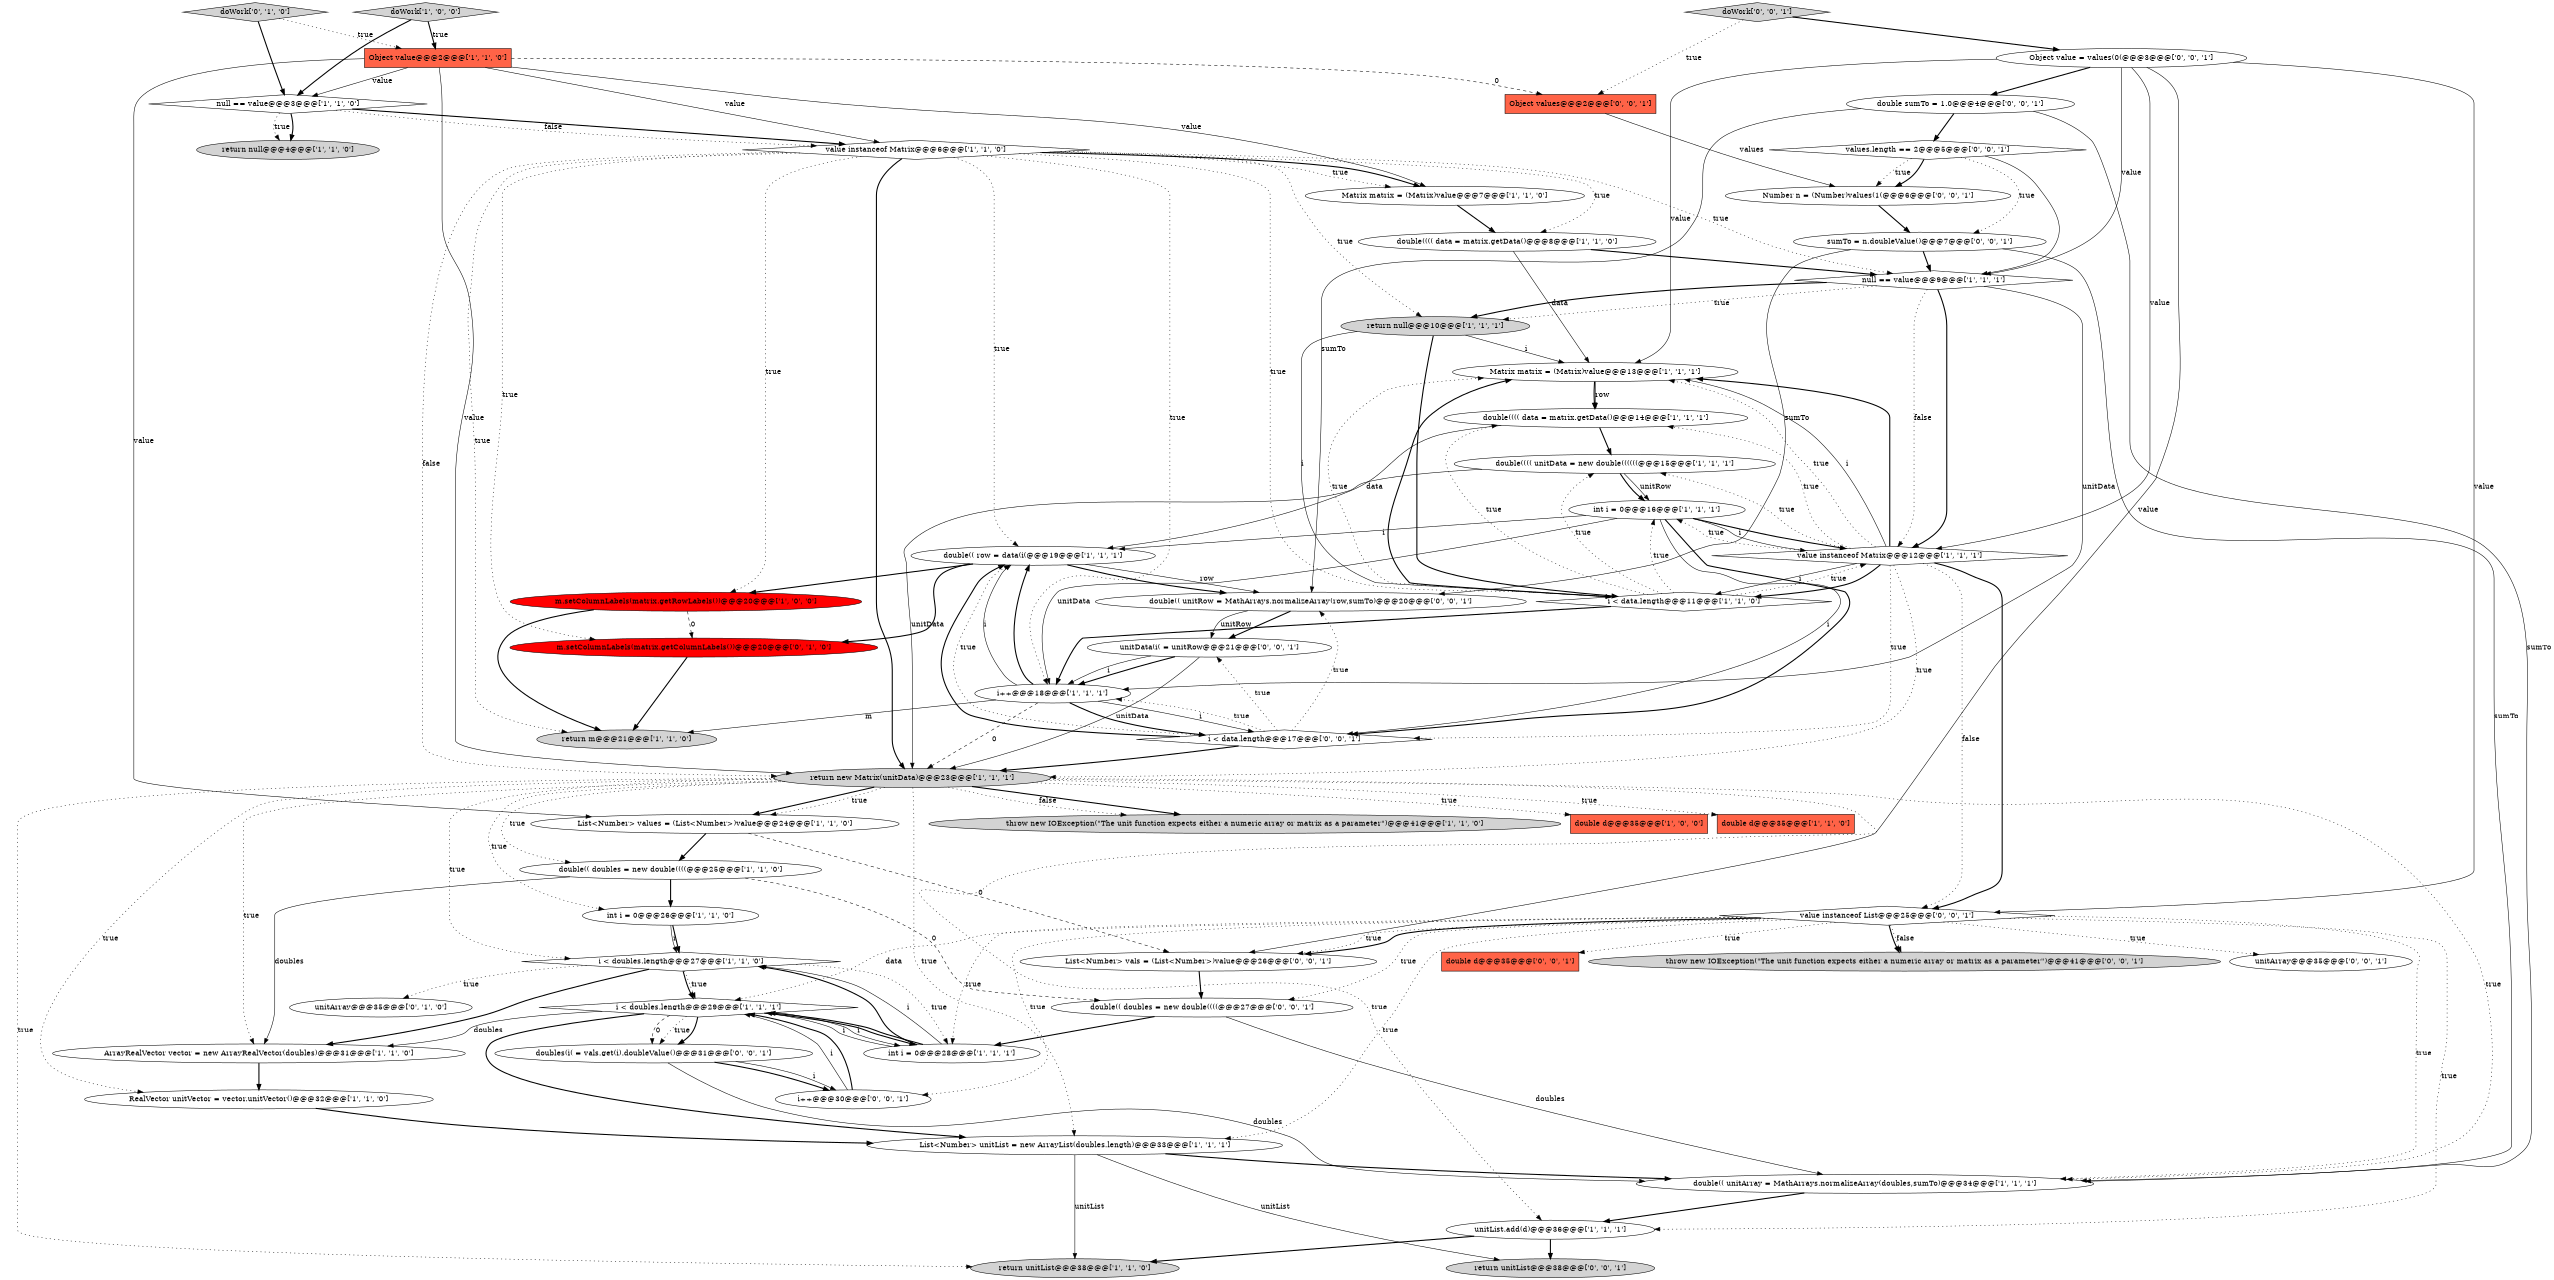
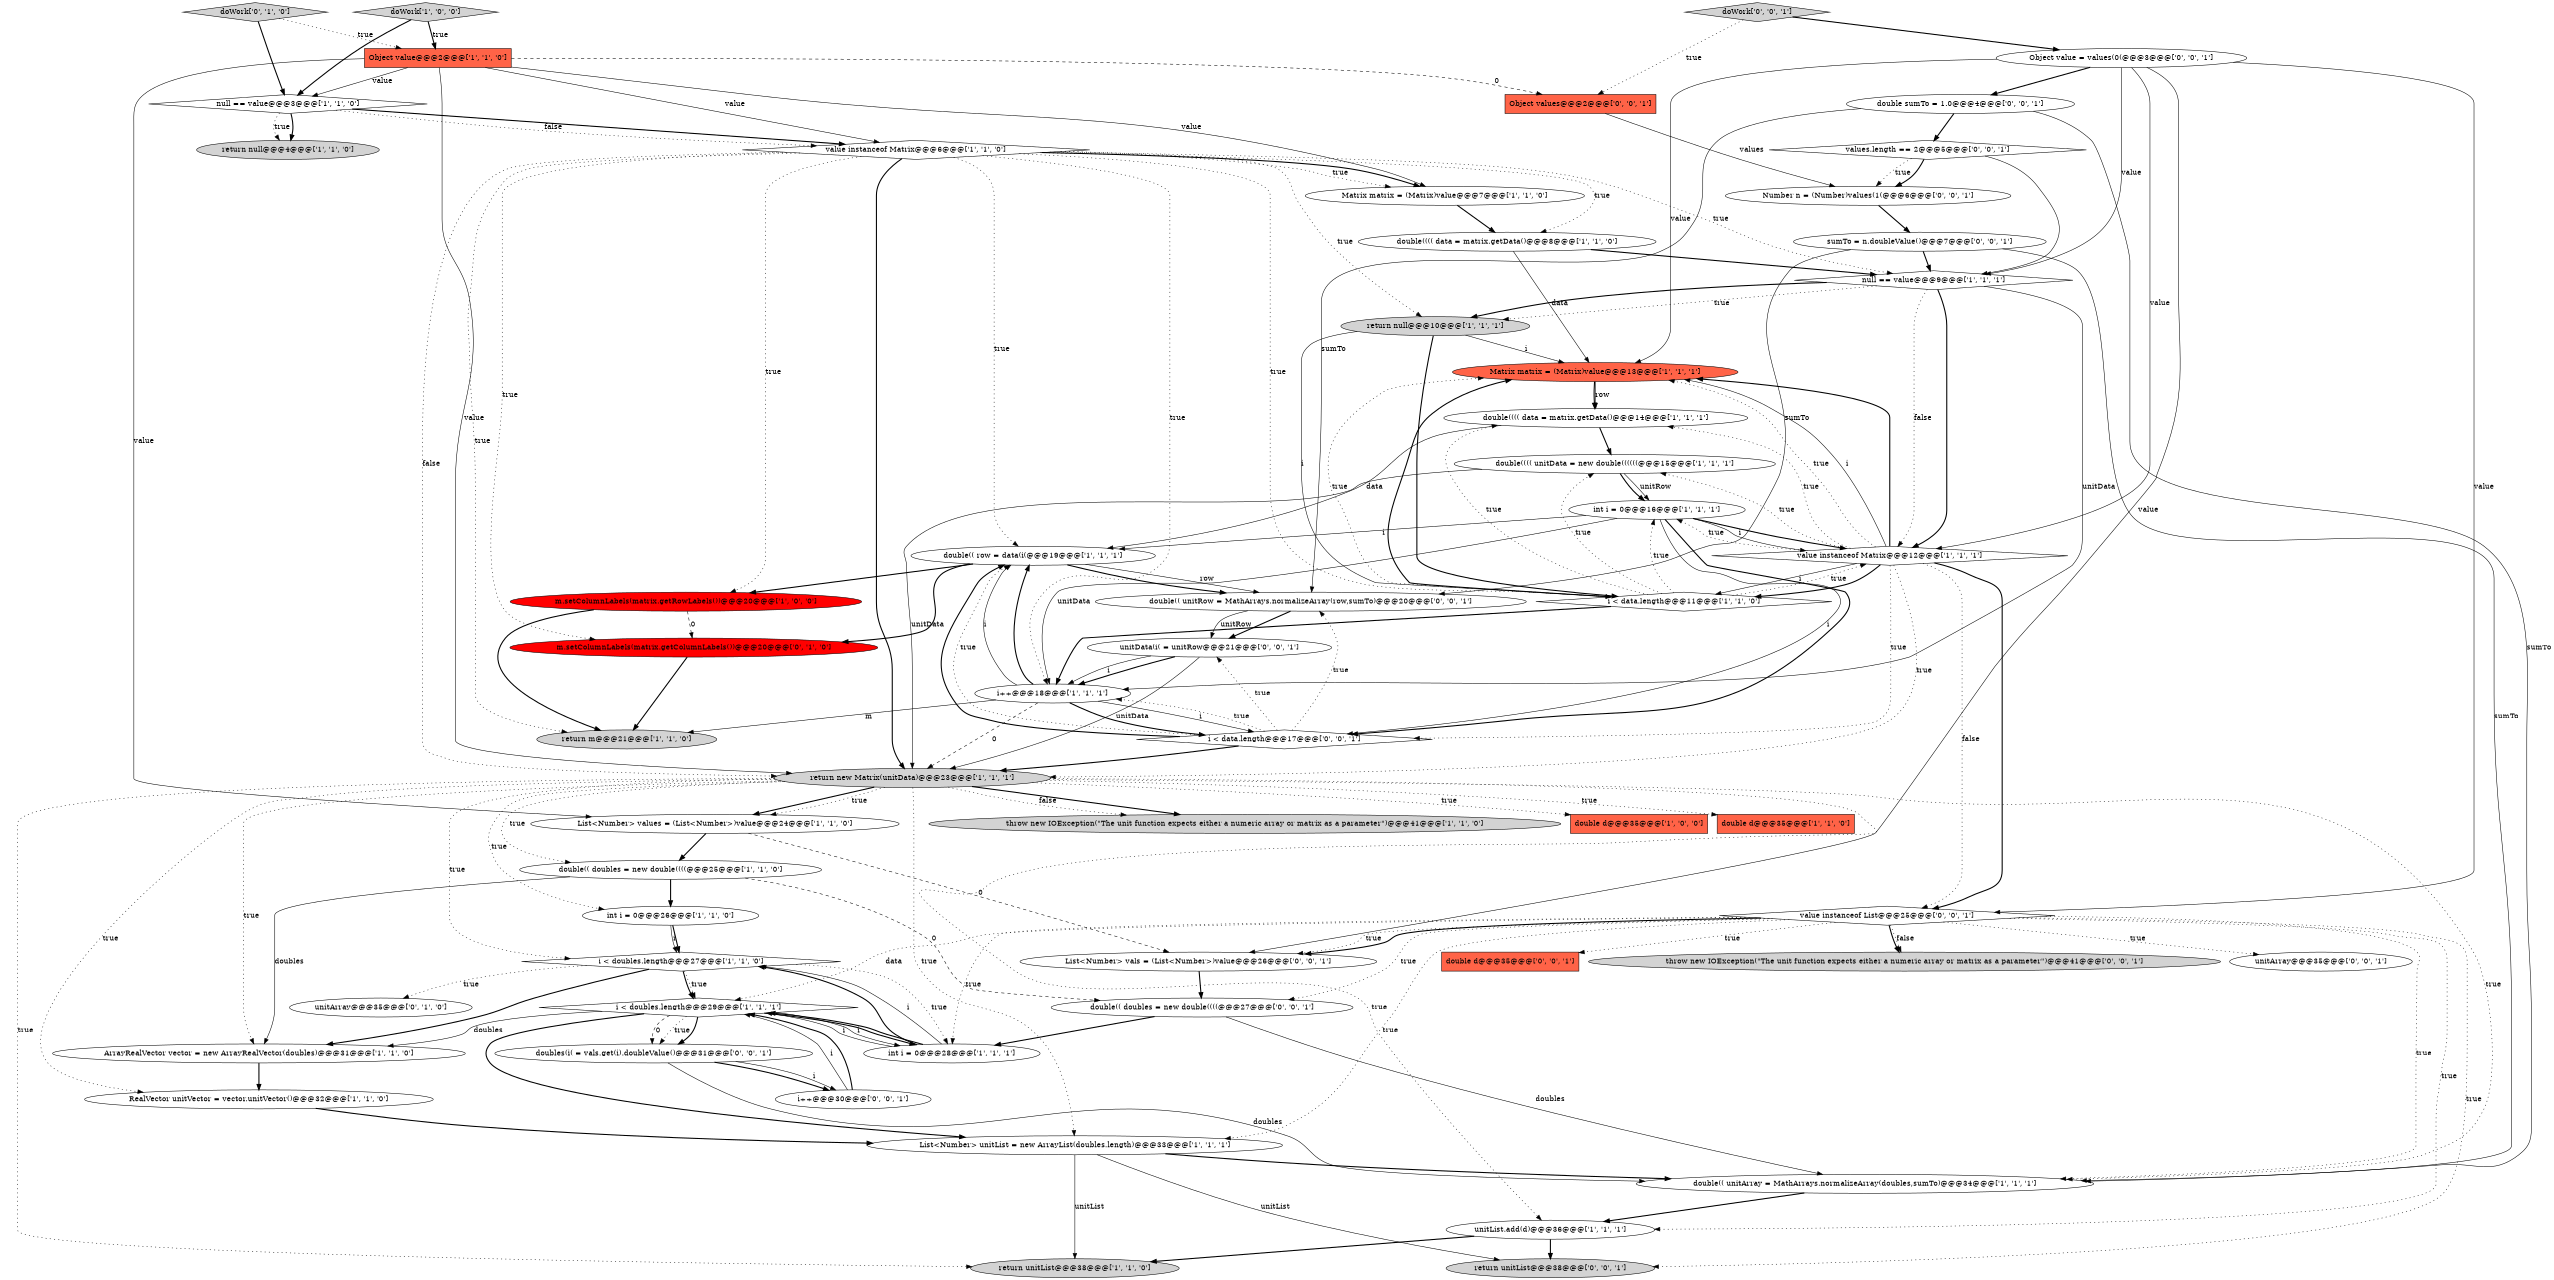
edge "values.length == 2@@@5@@@['0', '0', '1']" -> "sumTo = n.doubleValue()@@@7@@@['0', '0', '1']": removed, label "true"
node "Matrix matrix = (Matrix)value@@@13@@@['1', '1', '1']": fillcolor white -> tomato
edge "value instanceof List@@@25@@@['0', '0', '1']" -> "i++@@@30@@@['0', '0', '1']": now "value instanceof List@@@25@@@['0', '0', '1']" -> "return unitList@@@38@@@['0', '0', '1']"
